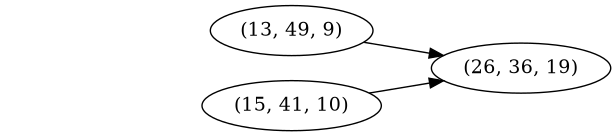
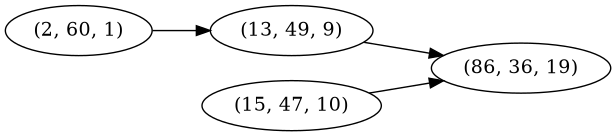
node "(2, 60, 1)": added
node "(26, 36, 19)": label "(26, 36, 19)" -> "(86, 36, 19)"
node "(15, 41, 10)": label "(15, 41, 10)" -> "(15, 47, 10)"
